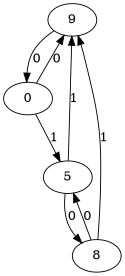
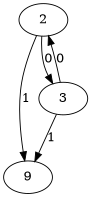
node "0": removed
node "5": label "5" -> "2"
node "8": label "8" -> "3"
